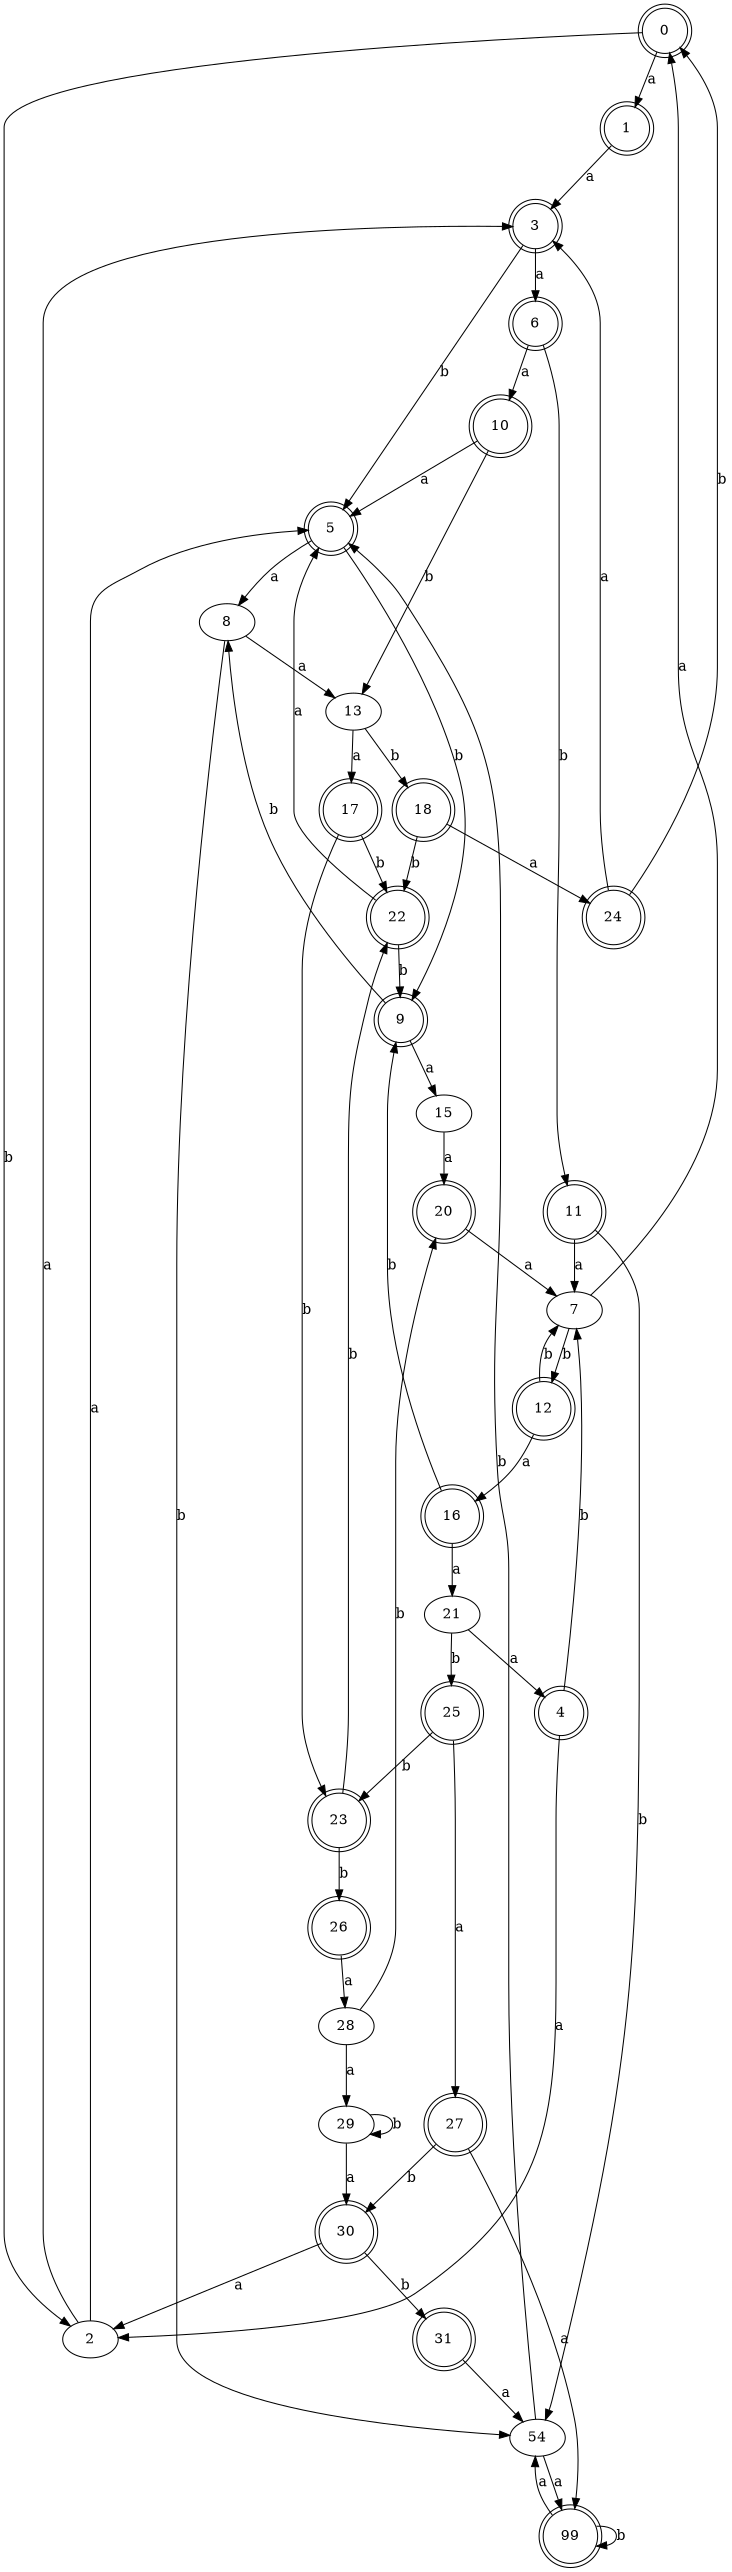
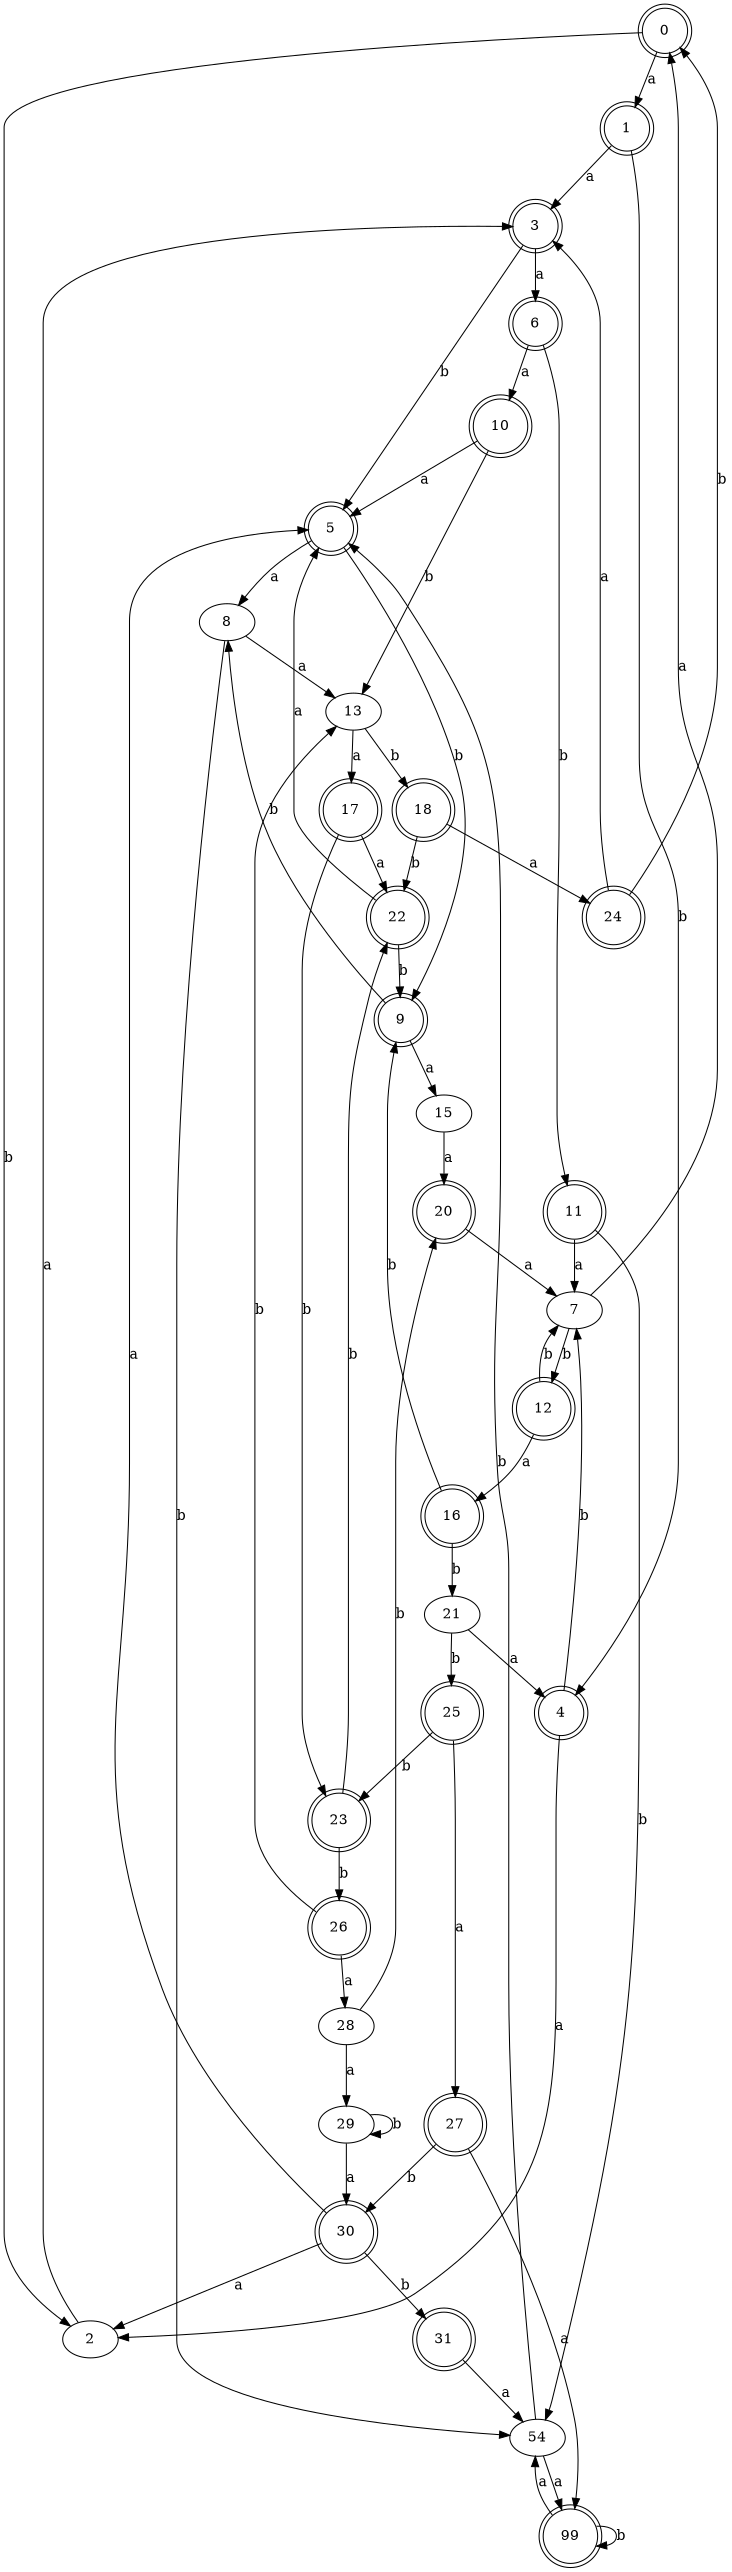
edge "17" -> "22": label "b" -> "a"
edge "1" -> "4": added, label "b"
edge "26" -> "13": added, label "b"
edge "2" -> "5": now "30" -> "5"
edge "16" -> "21": label "a" -> "b"
